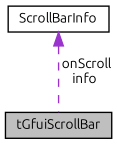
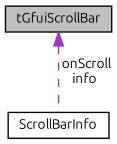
edge "tGfuiScrollBar" -> "ScrollBarInfo": reversed
